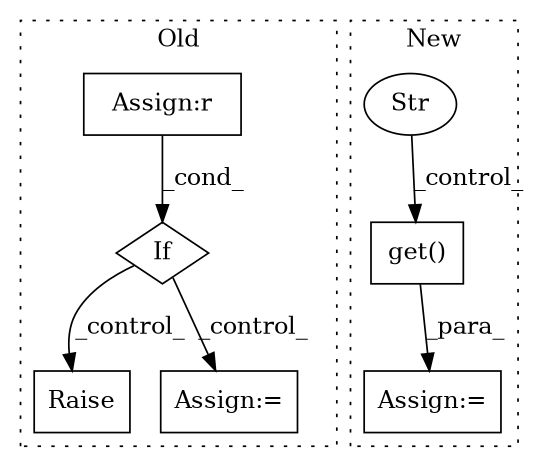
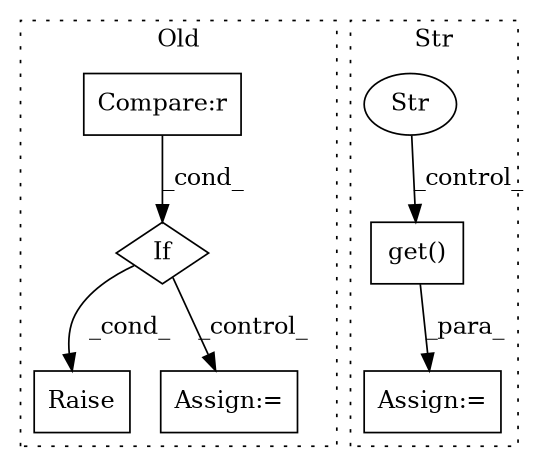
cluster "New": label "New" -> "Str"
node "Assign:r": label "Assign:r" -> "Compare:r"
edge "If" -> "Raise": label "_control_" -> "_cond_"
